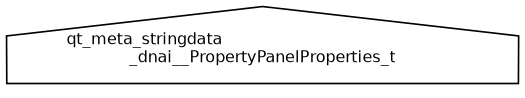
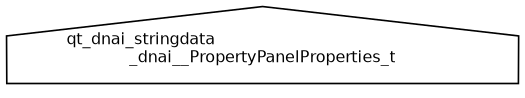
node "qt_meta_stringdata _dnai__PropertyPanelProperties_t": label "qt_meta_stringdata _dnai__PropertyPanelProperties_t" -> "qt_dnai_stringdata _dnai__PropertyPanelProperties_t"
